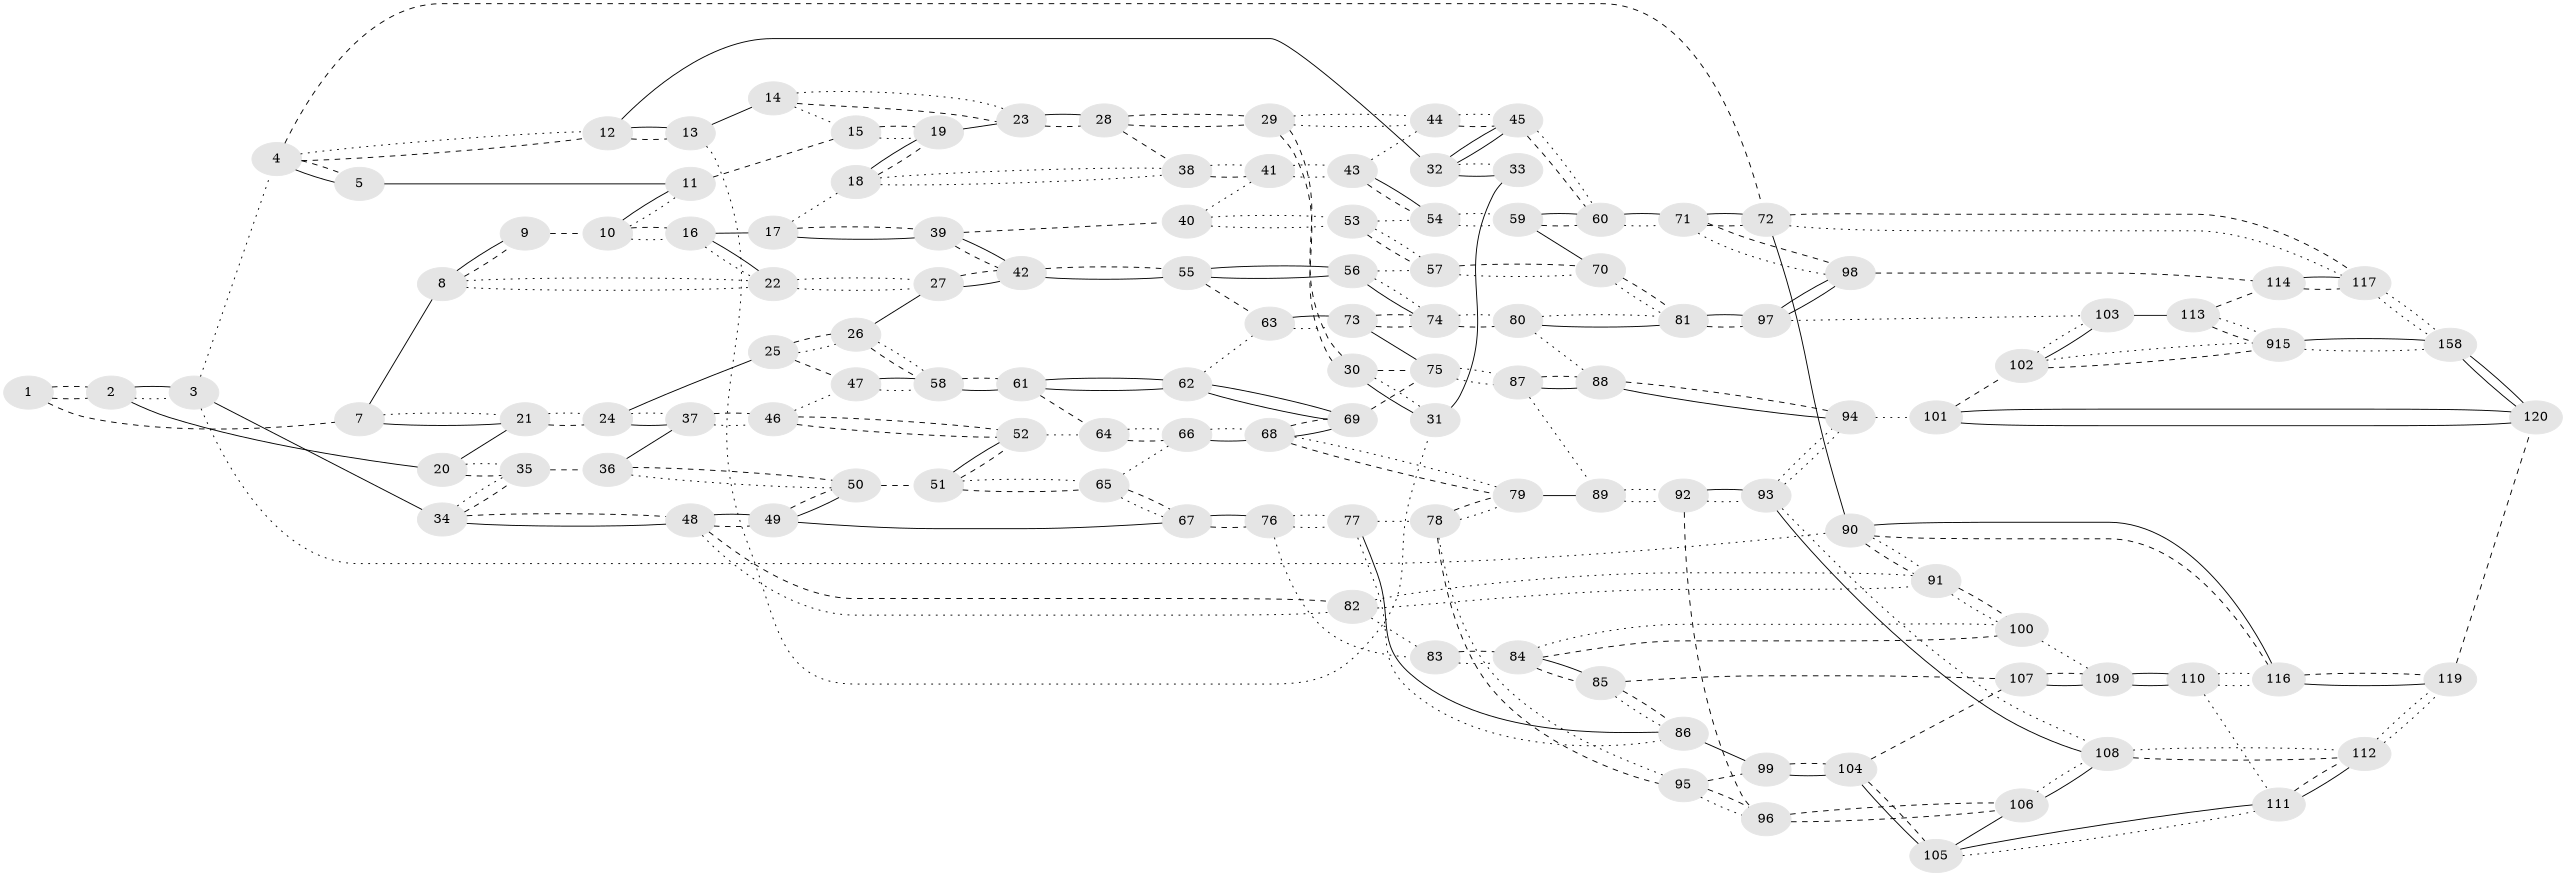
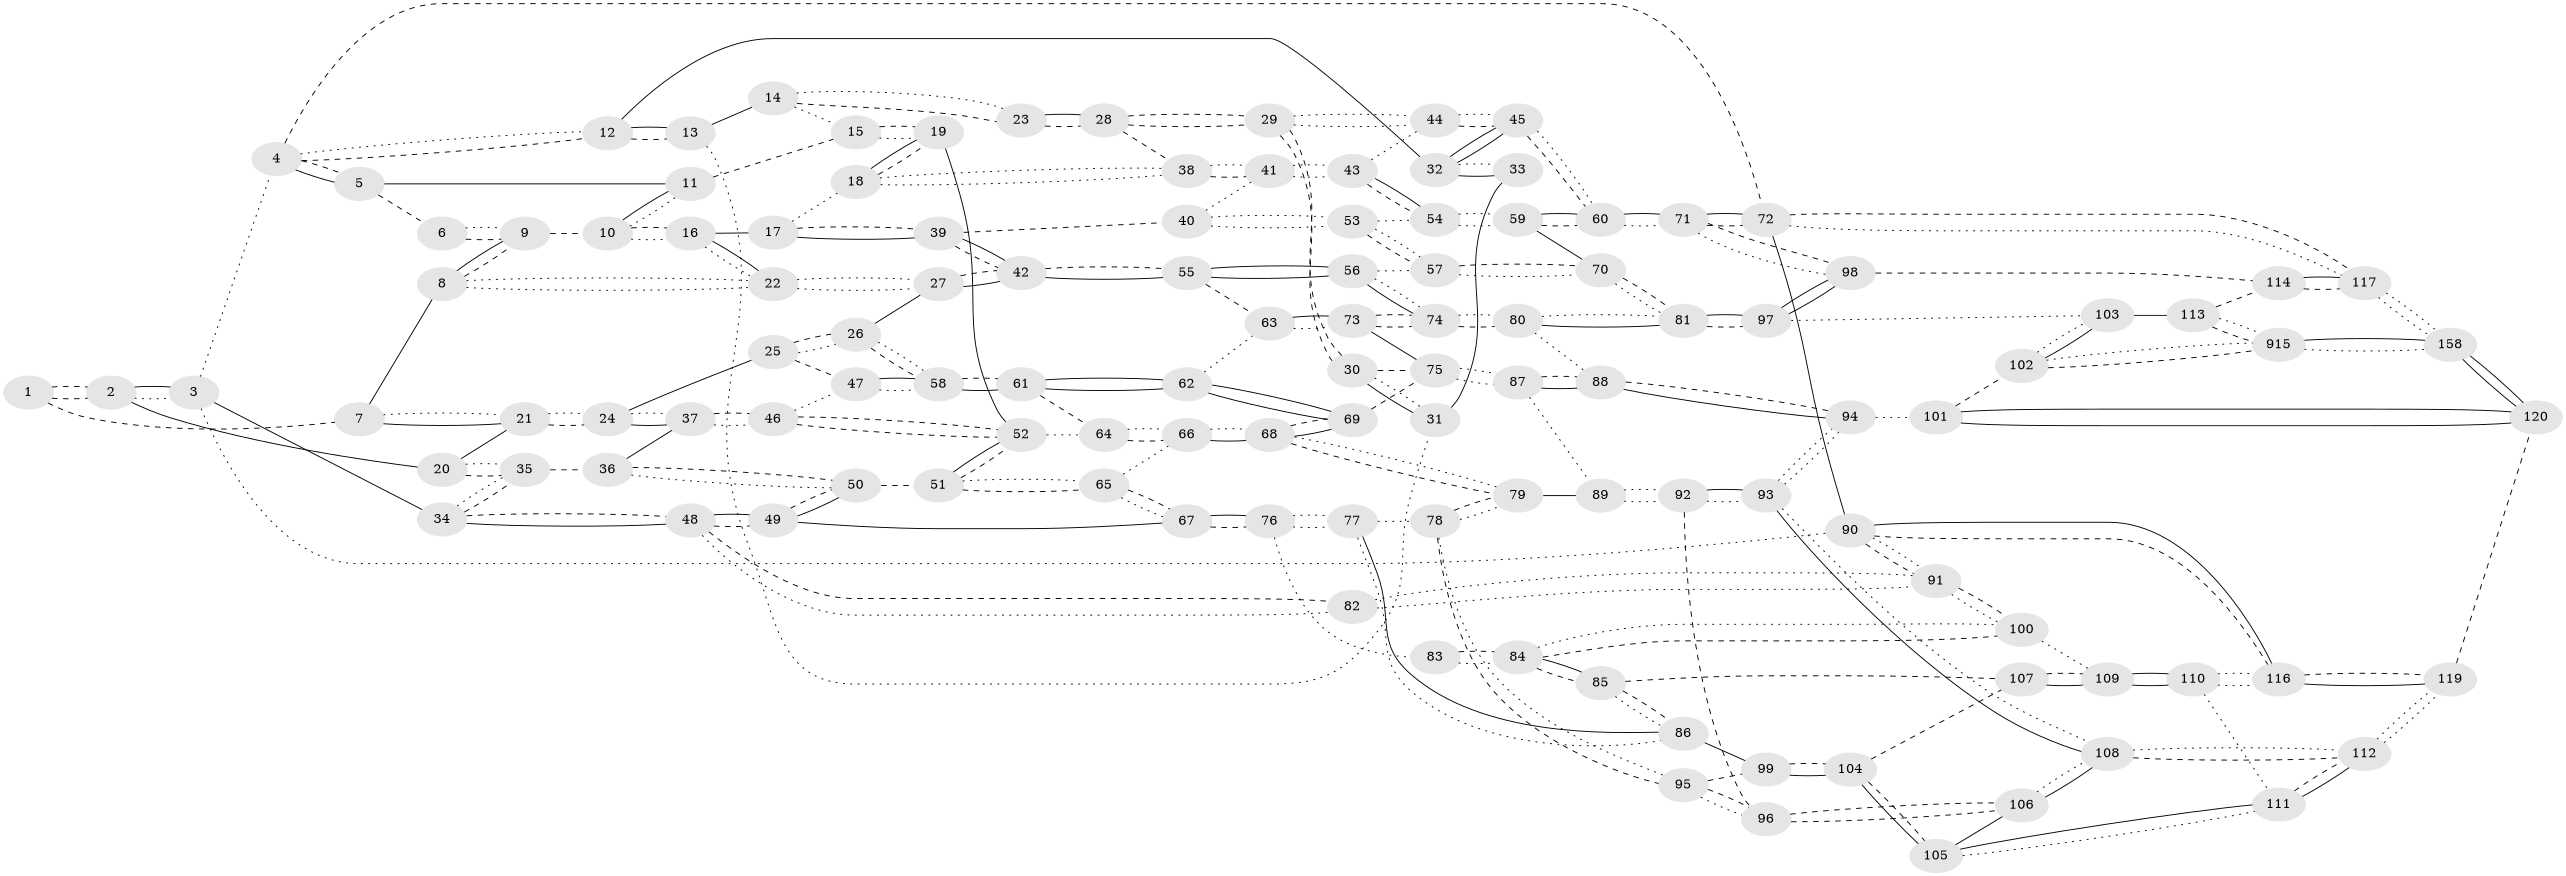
edge "23" -- "19": now "52" -- "19"
node "6": added
edge "82" -- "83": removed
